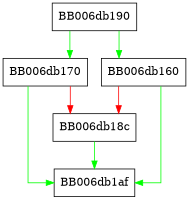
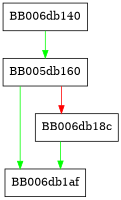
node "BB006db190": label "BB006db190" -> "BB006db140"
node "BB006db170": removed
node "BB006db160": label "BB006db160" -> "BB005db160"
